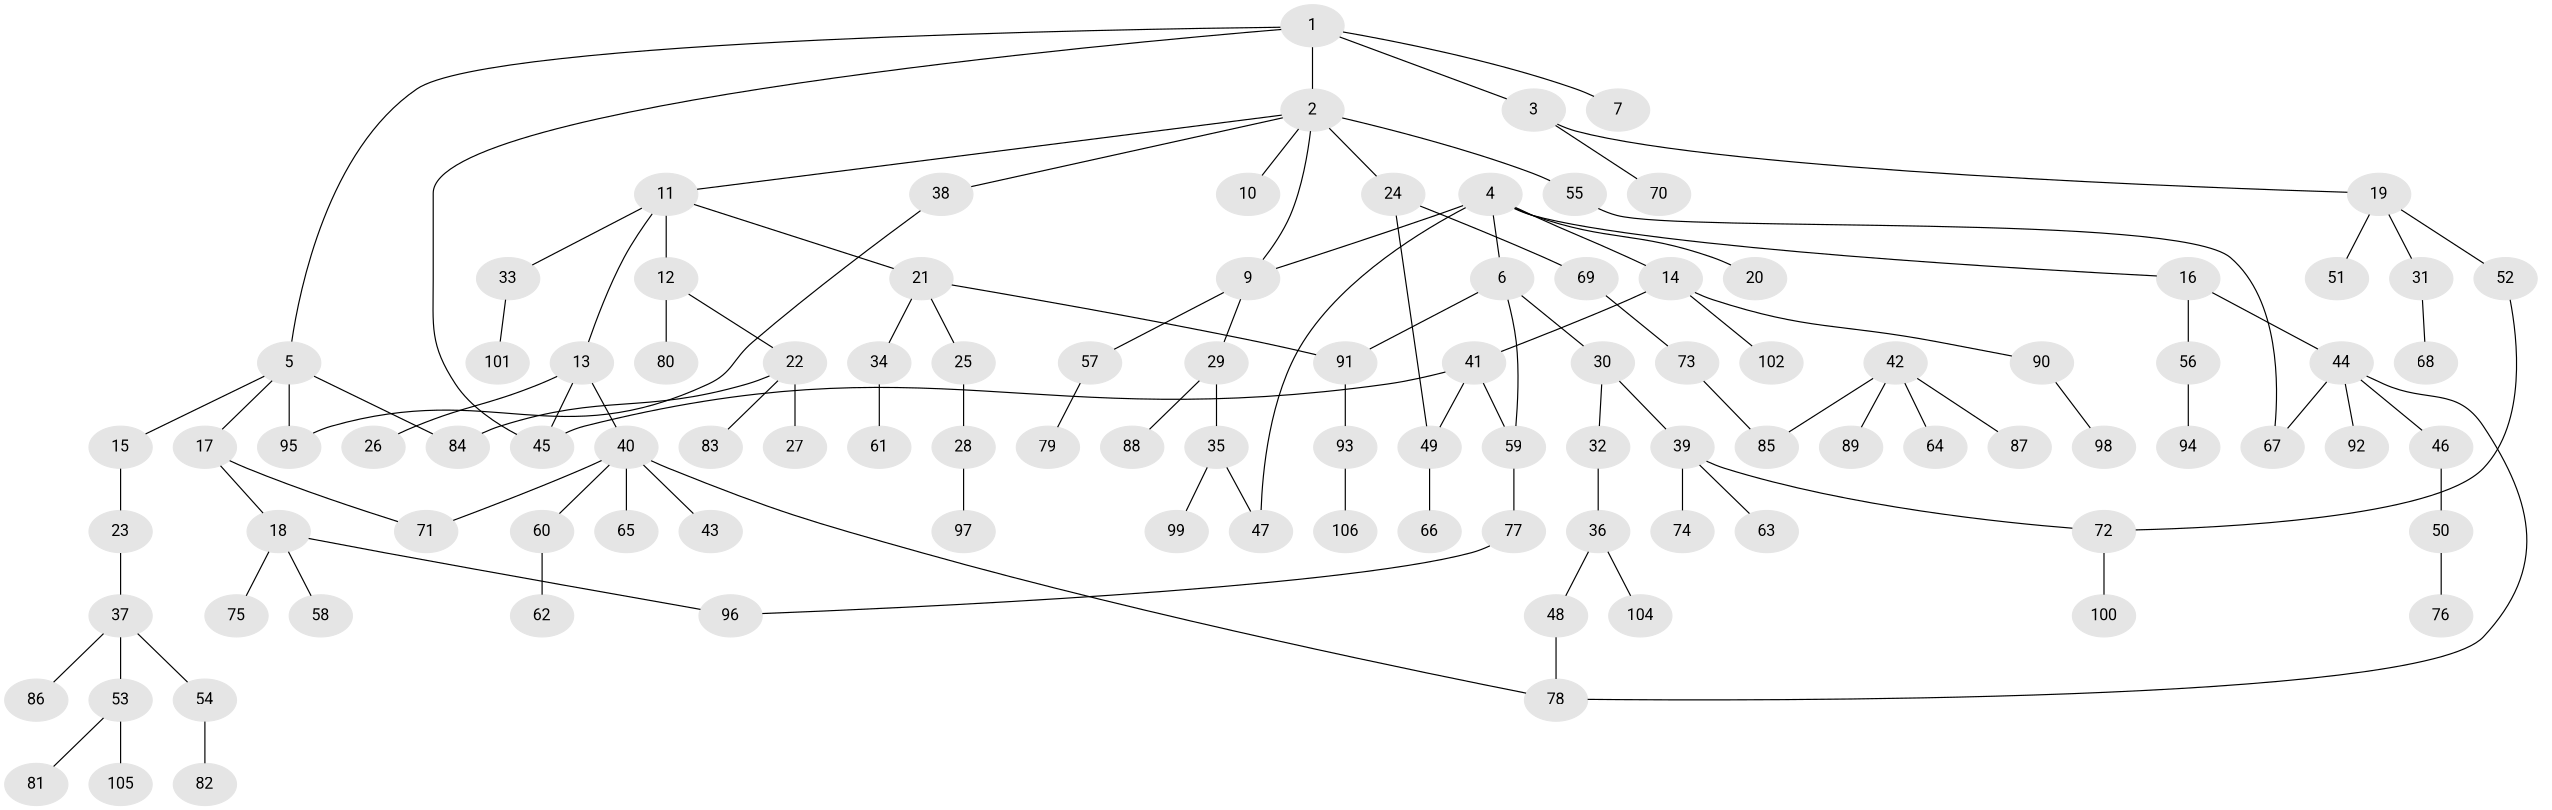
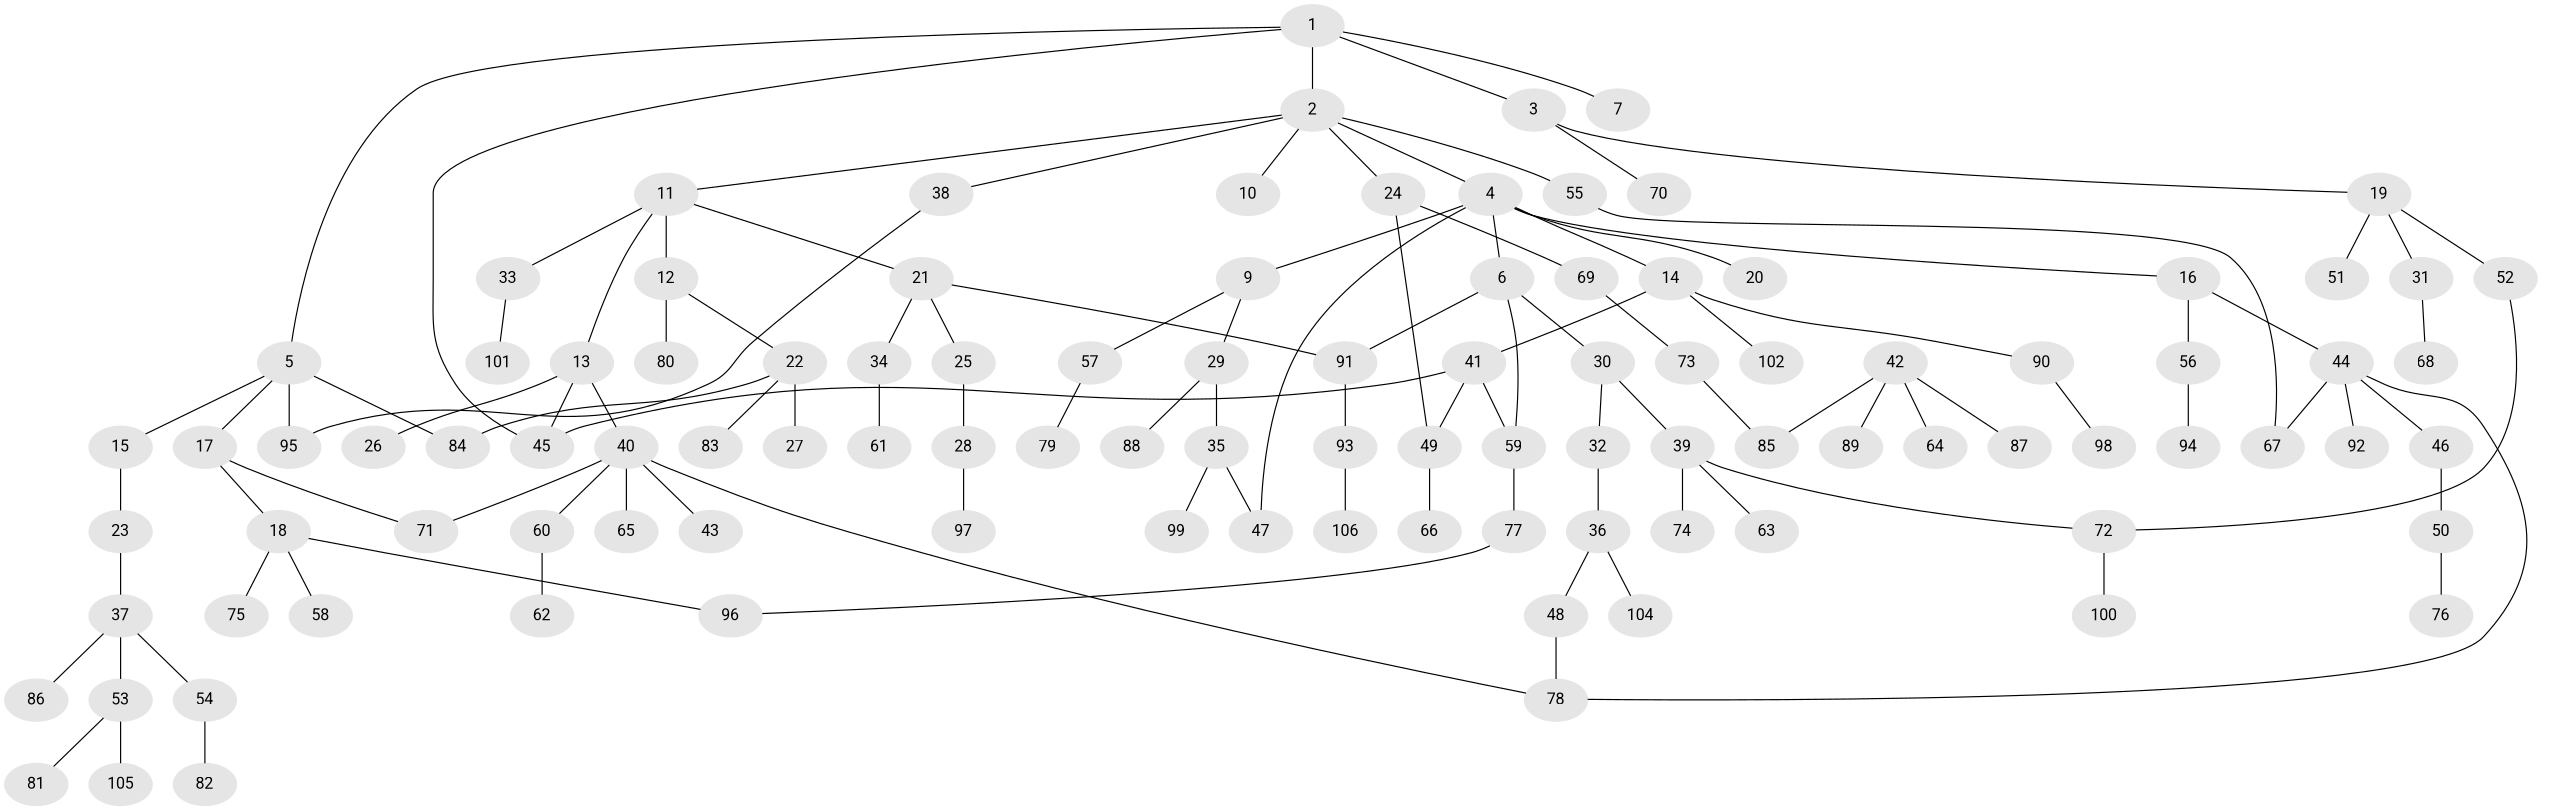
edge "2" -- "9": now "2" -- "4"
